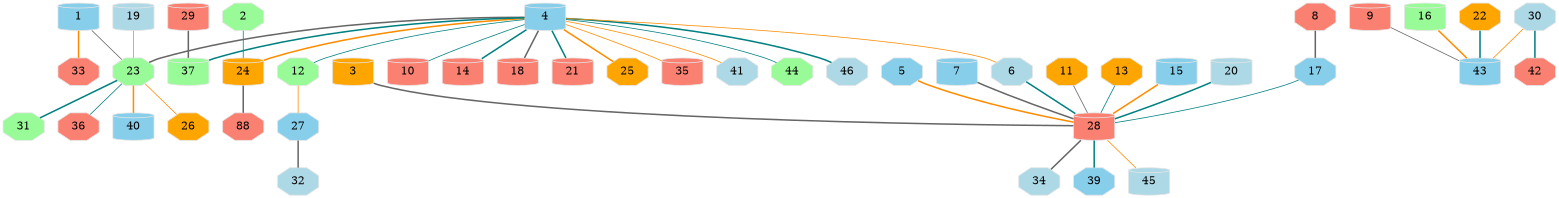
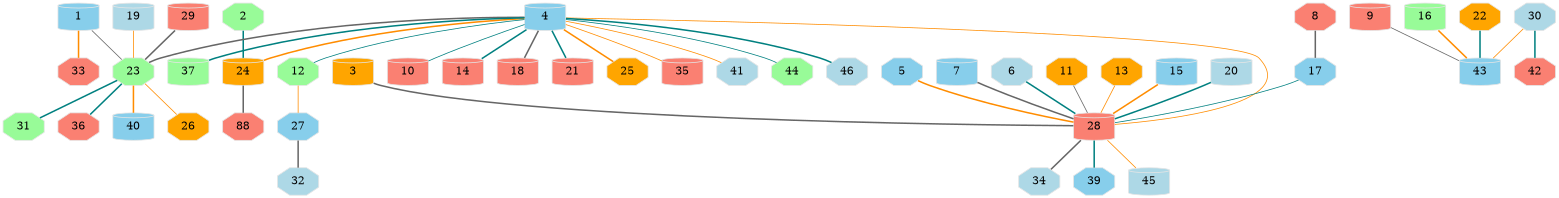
edge "4" -- "6": now "4" -- "28"
edge "29" -- "37": now "29" -- "23"
edge "2" -- "24": style solid -> bold
edge "23" -- "36": style solid -> bold
edge "13" -- "28": color teal -> darkorange
